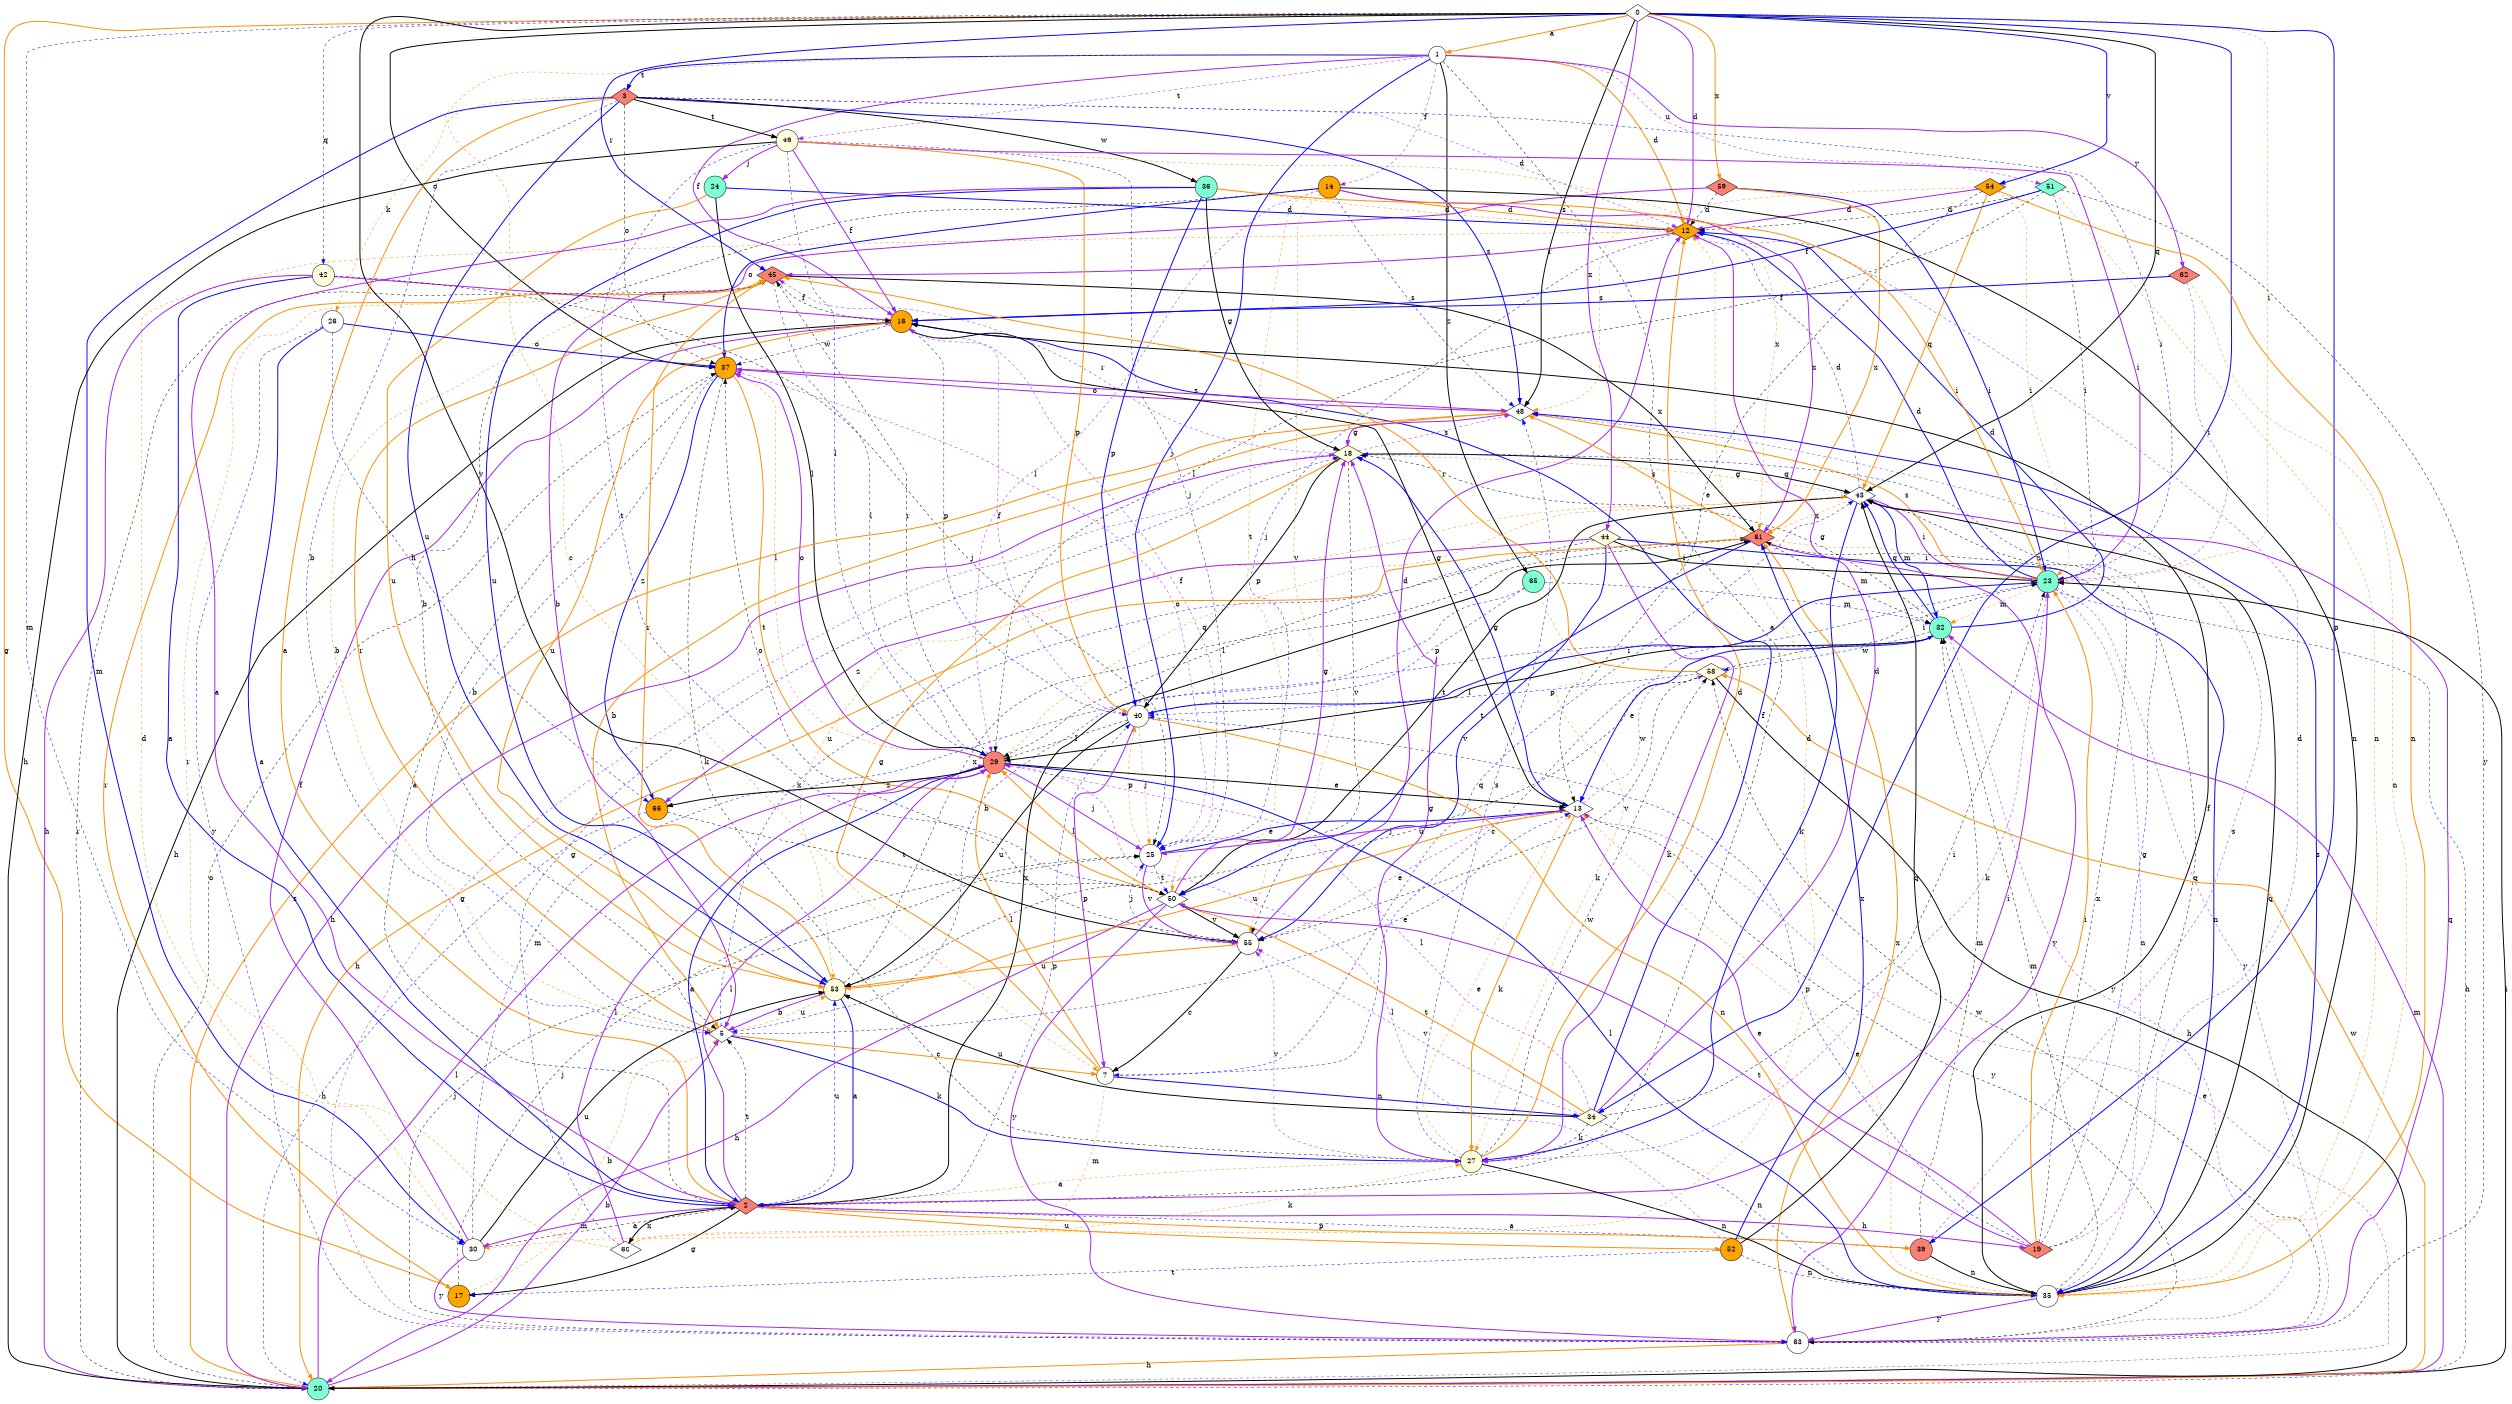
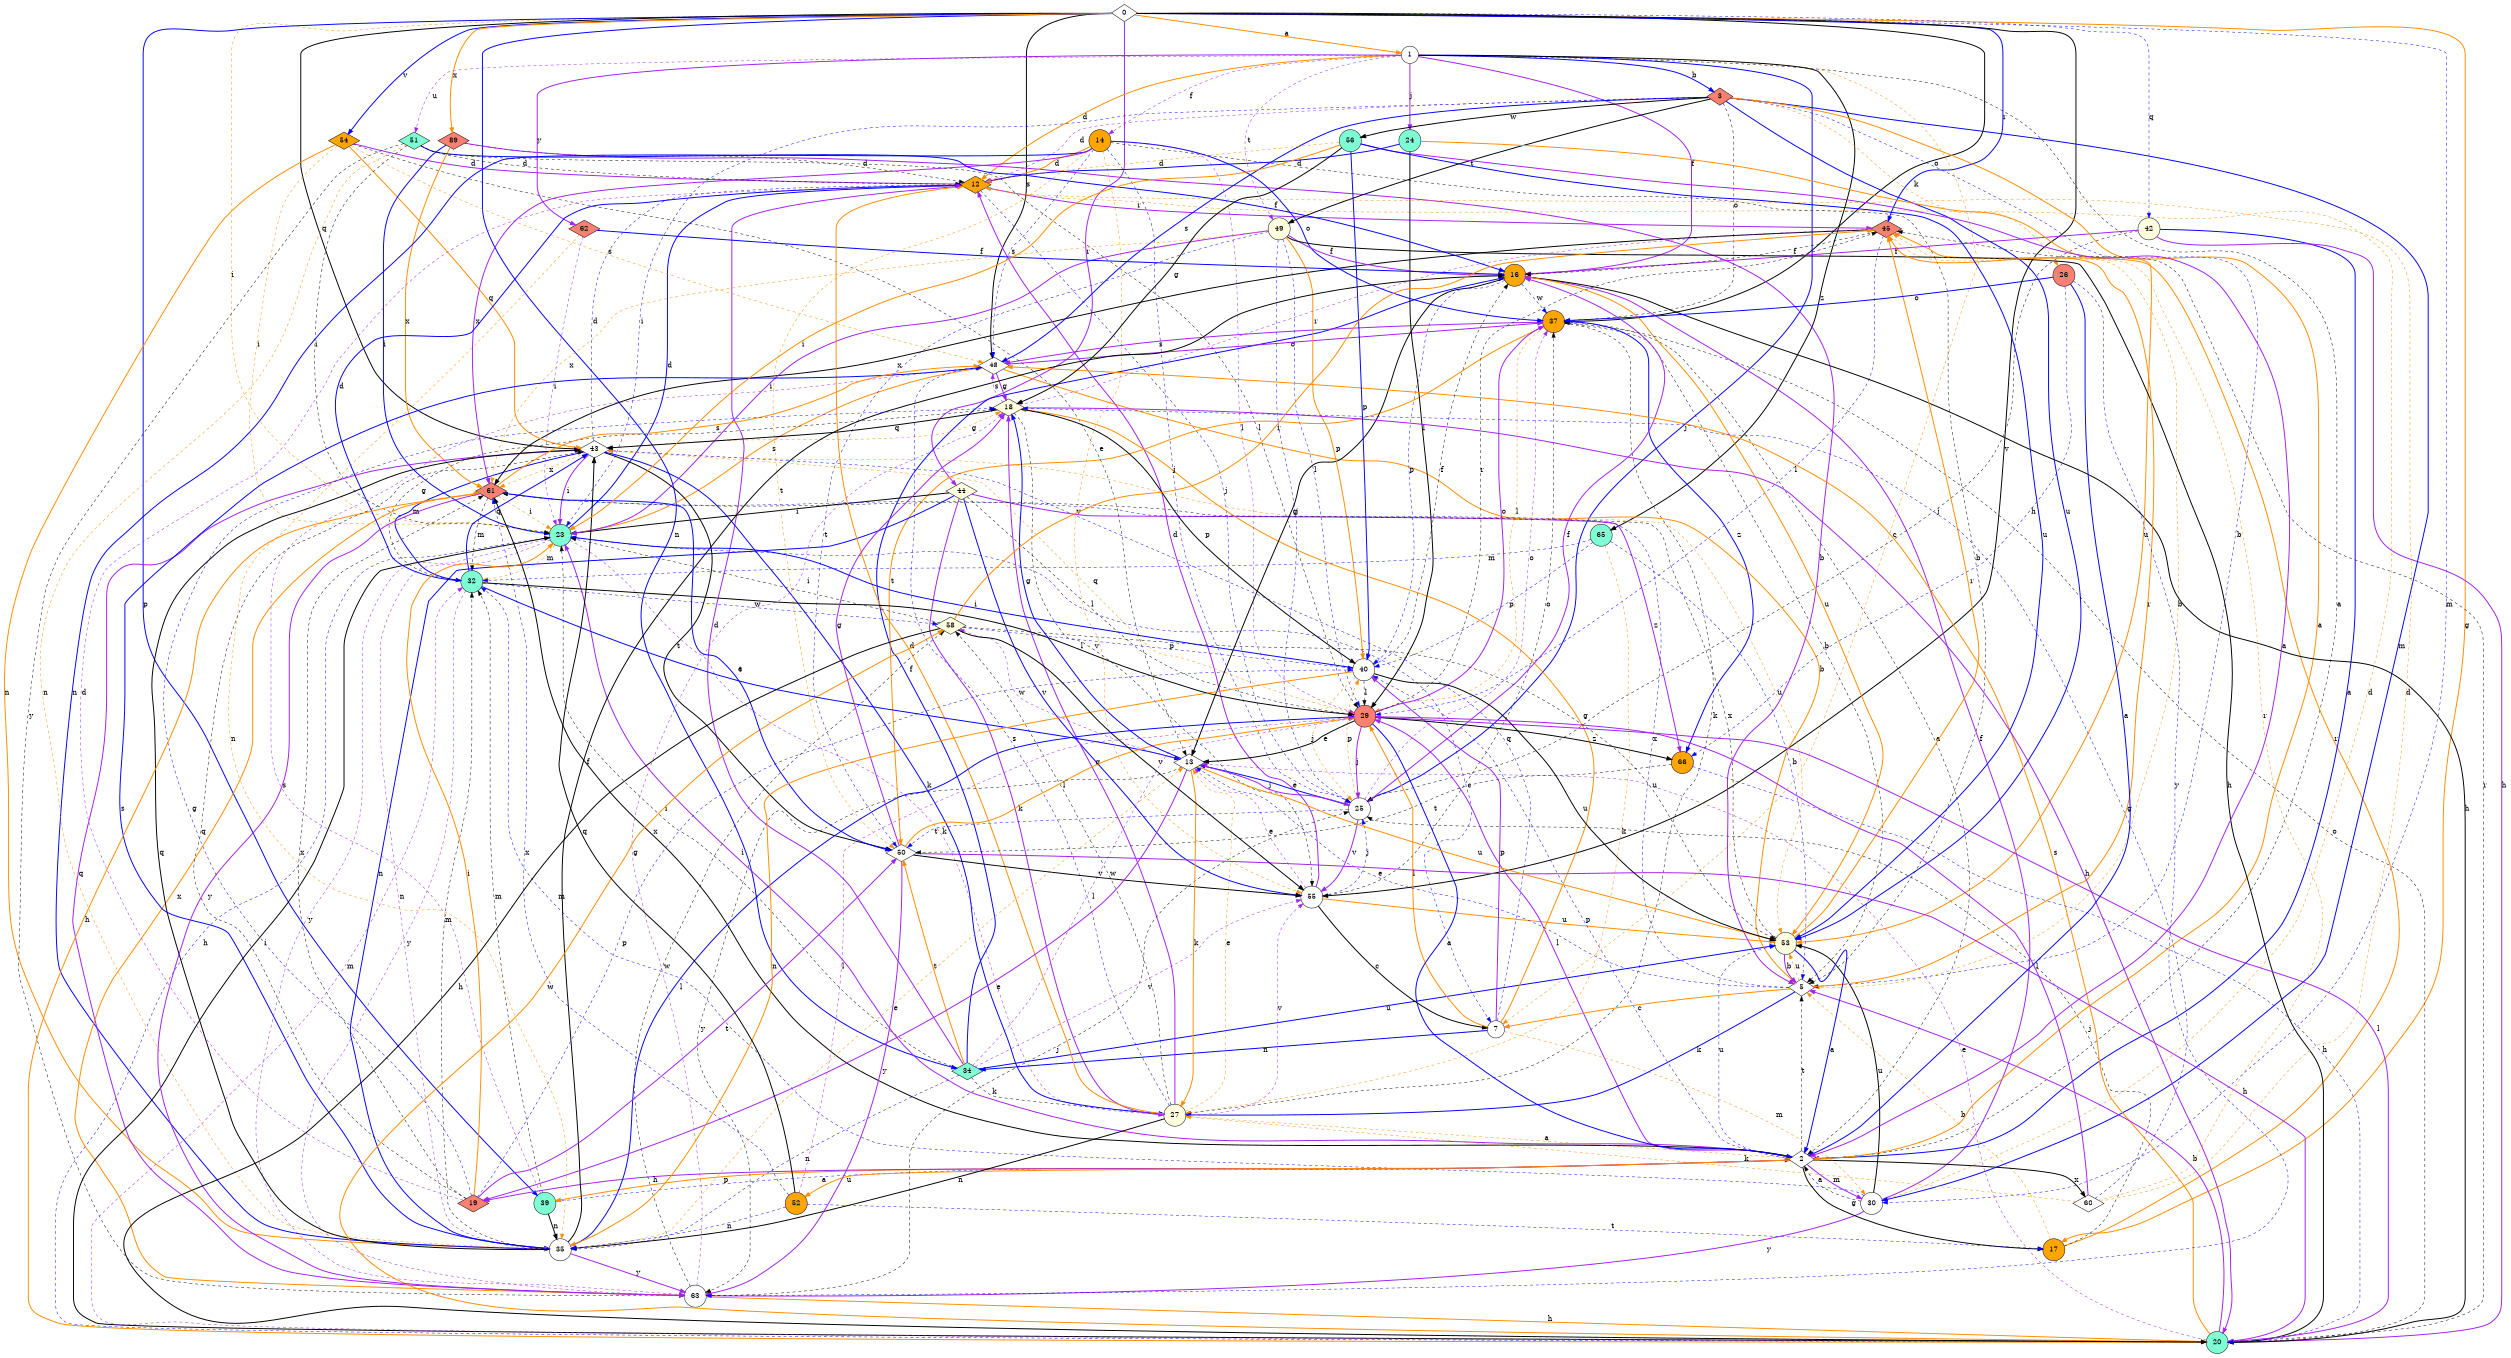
edge "1" -> "3": label "t" -> "b"
edge "0" -> "12": removed, label "d"
edge "49" -> "24": now "1" -> "24"
node "36": label "36" -> "56"
node "59": label "59" -> "89"
edge "0" -> "44": label "x" -> "r"
node "26": fillcolor white -> salmon
edge "14" -> "35": color black -> blue
edge "14" -> "25": added, label "j"
edge "40" -> "16": color purple -> black
edge "25" -> "16": style dashed -> bold
edge "37" -> "5": color blue -> black
edge "58" -> "55": style dashed -> bold
edge "40" -> "7": reversed
edge "52" -> "61": style bold -> dashed
edge "19" -> "13": reversed
edge "34" -> "53": color black -> blue
node "34": fillcolor lightyellow -> aquamarine
node "2": fillcolor salmon -> white
node "39": fillcolor salmon -> aquamarine
edge "20" -> "32": style bold -> dashed
